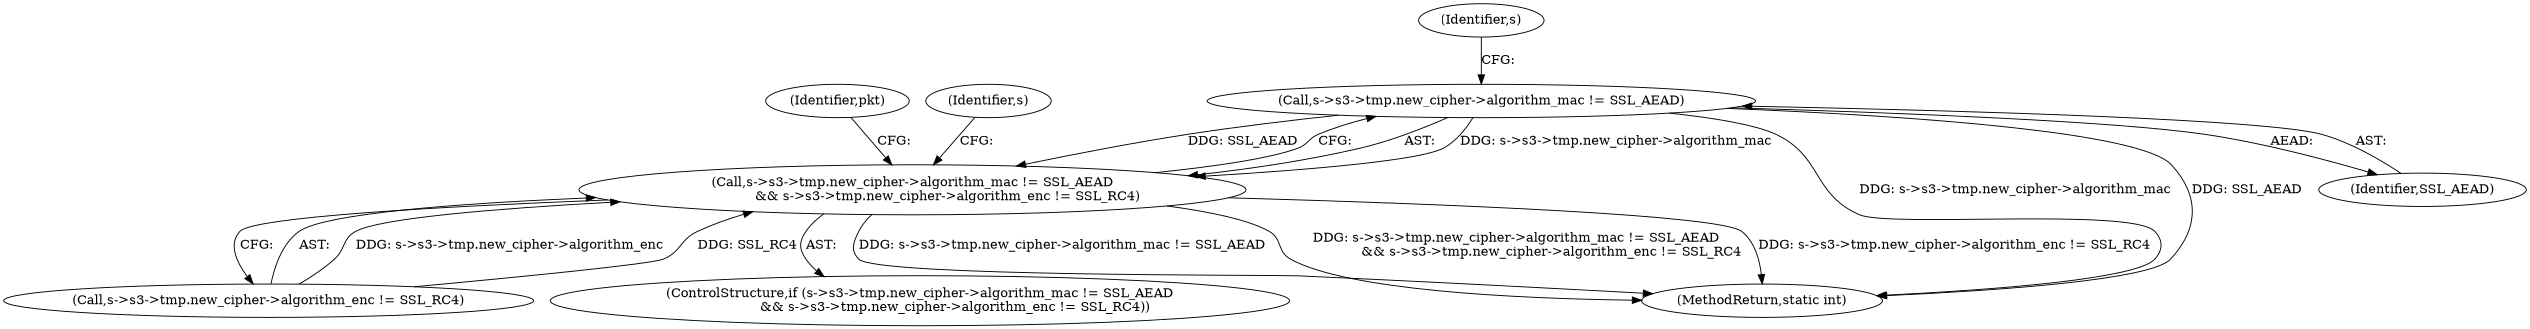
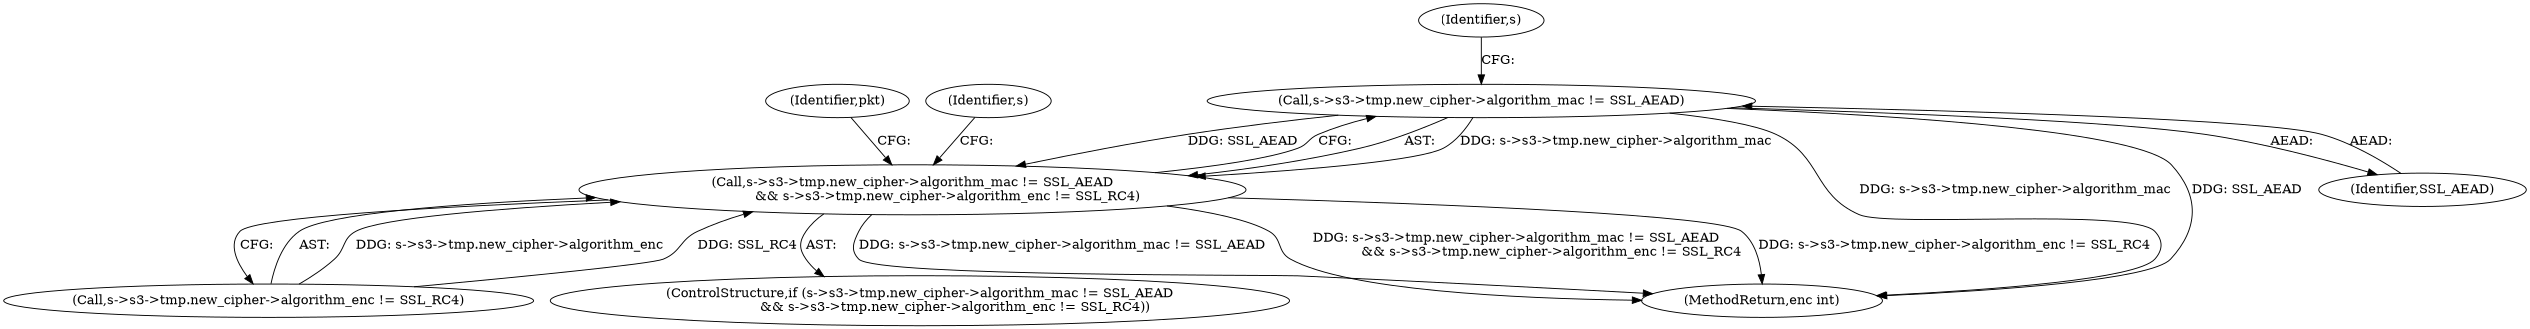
edge "(Identifier,SSL_AEAD)" -> "(Call,s->s3->tmp.new_cipher->algorithm_mac != SSL_AEAD)": label "AST: " -> "AEAD: "
node "(MethodReturn,static int)": label "(MethodReturn,static int)" -> "(MethodReturn,enc int)"
